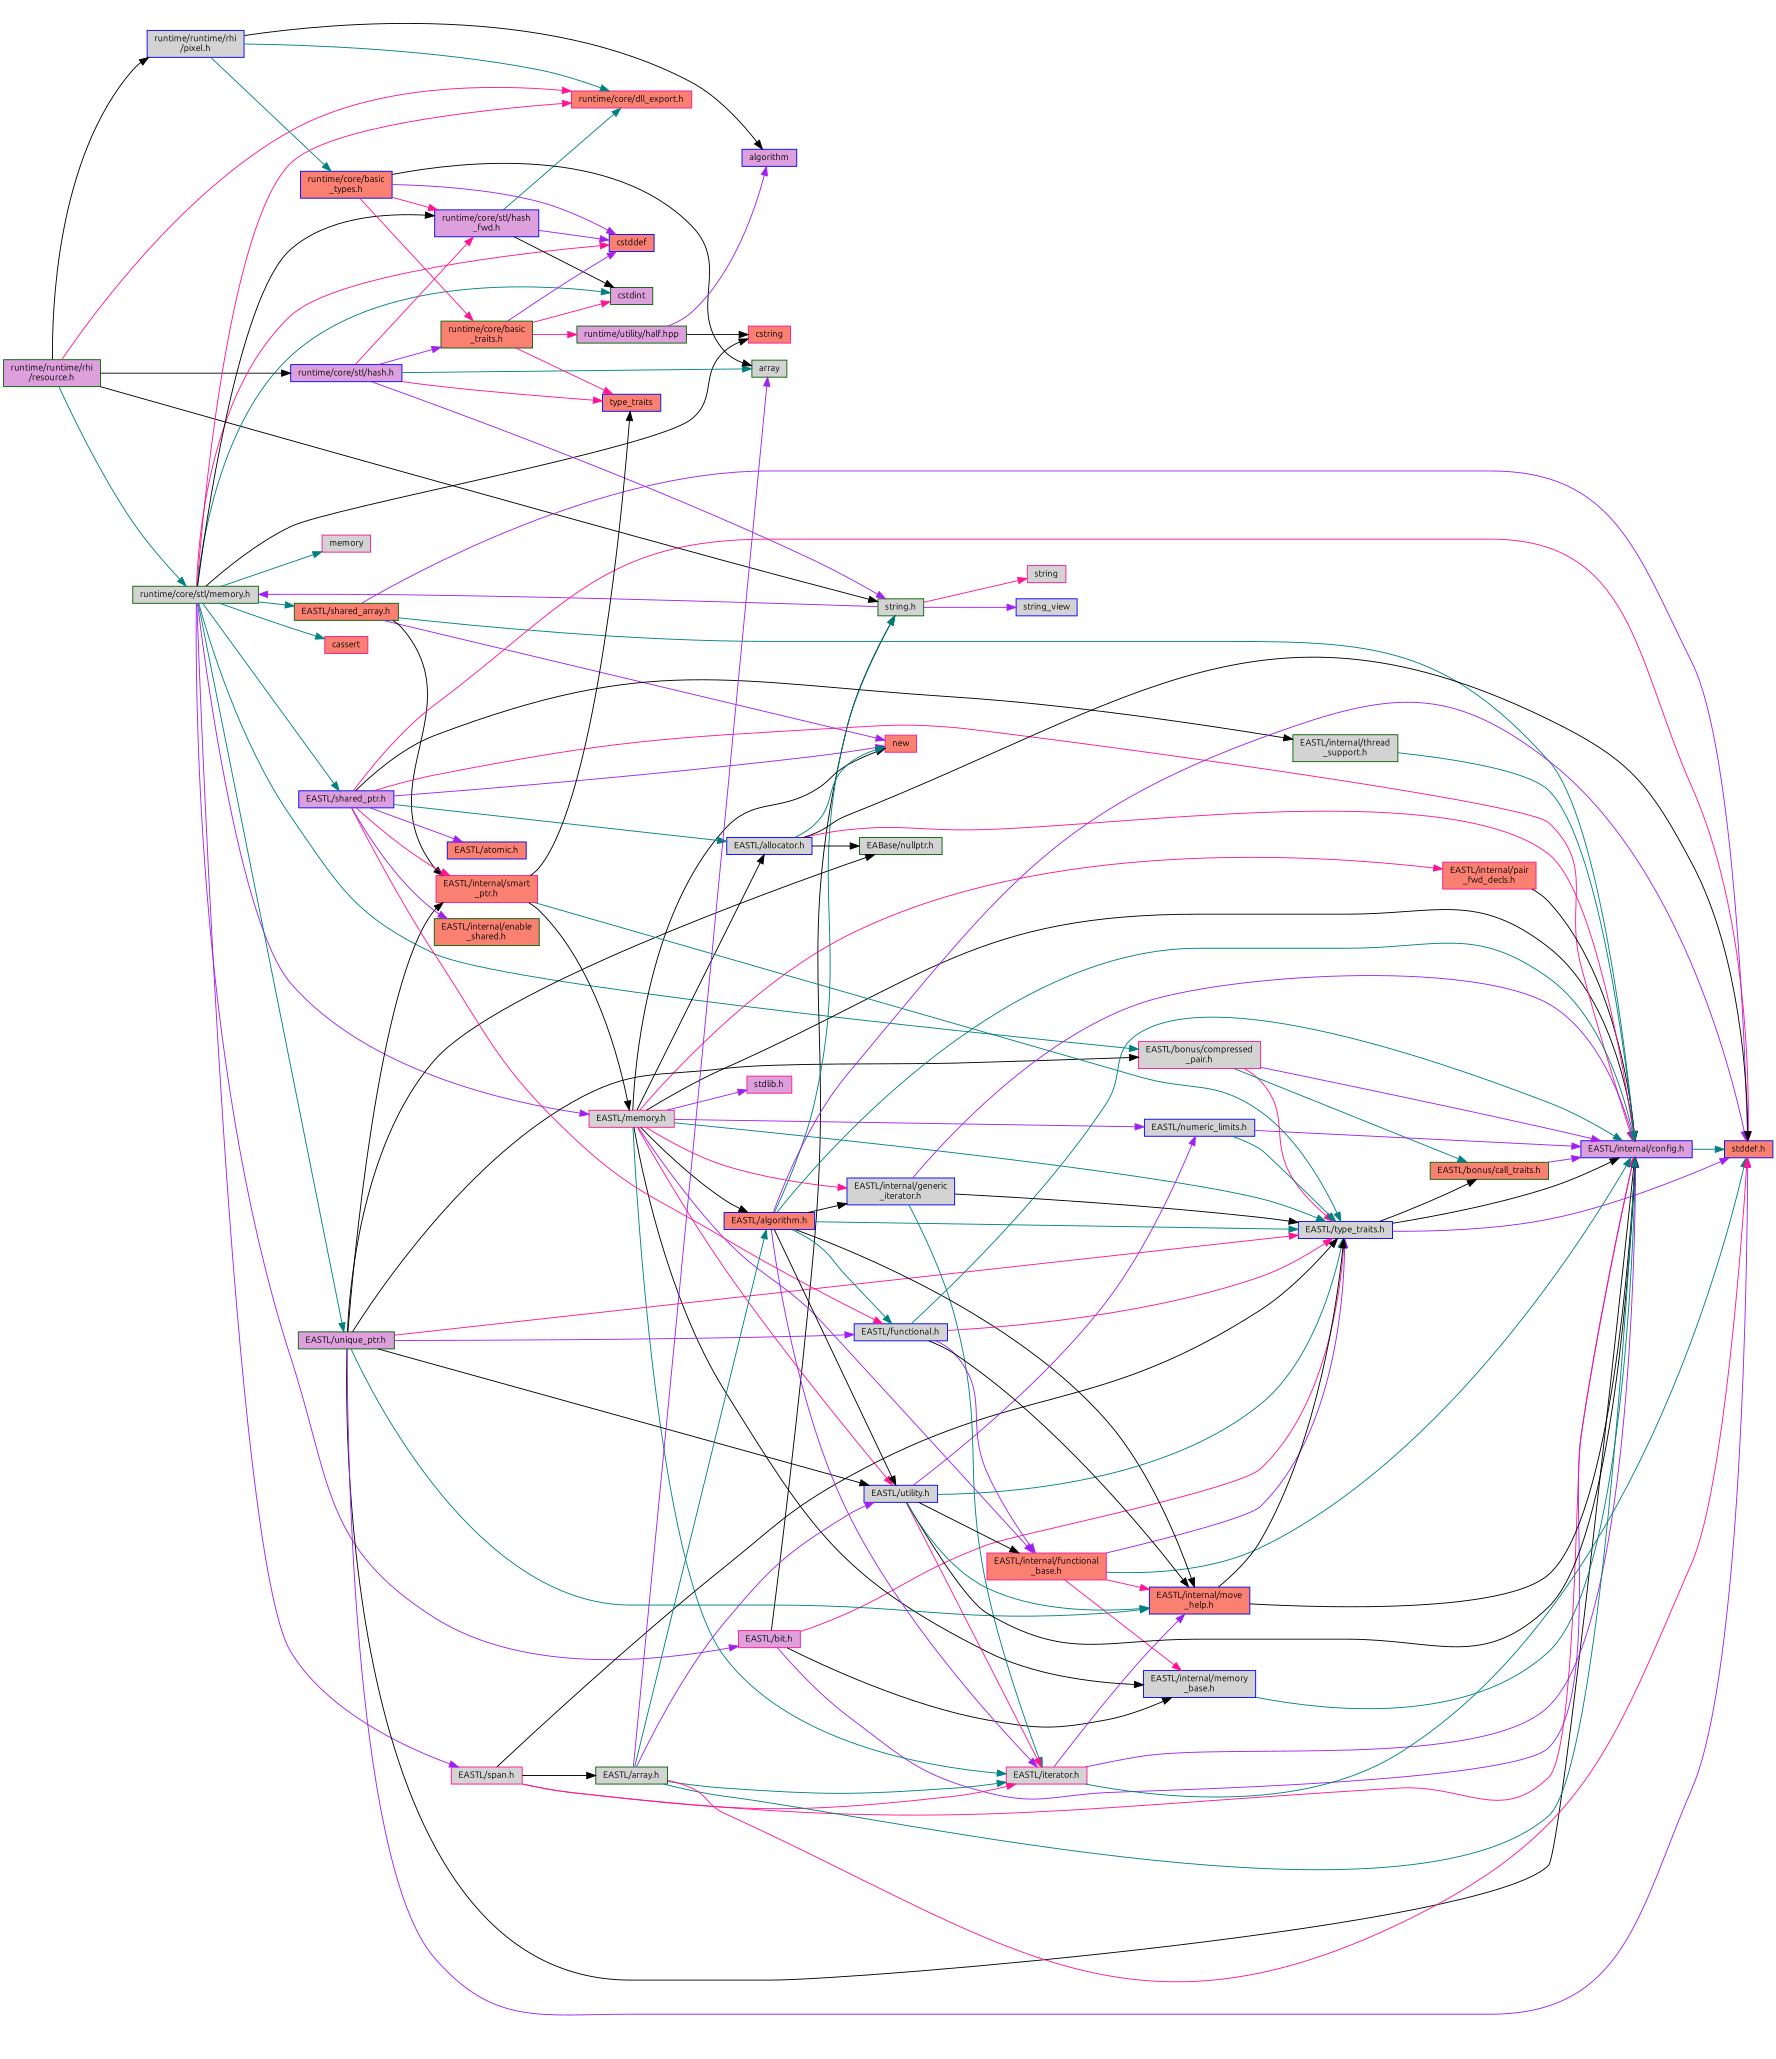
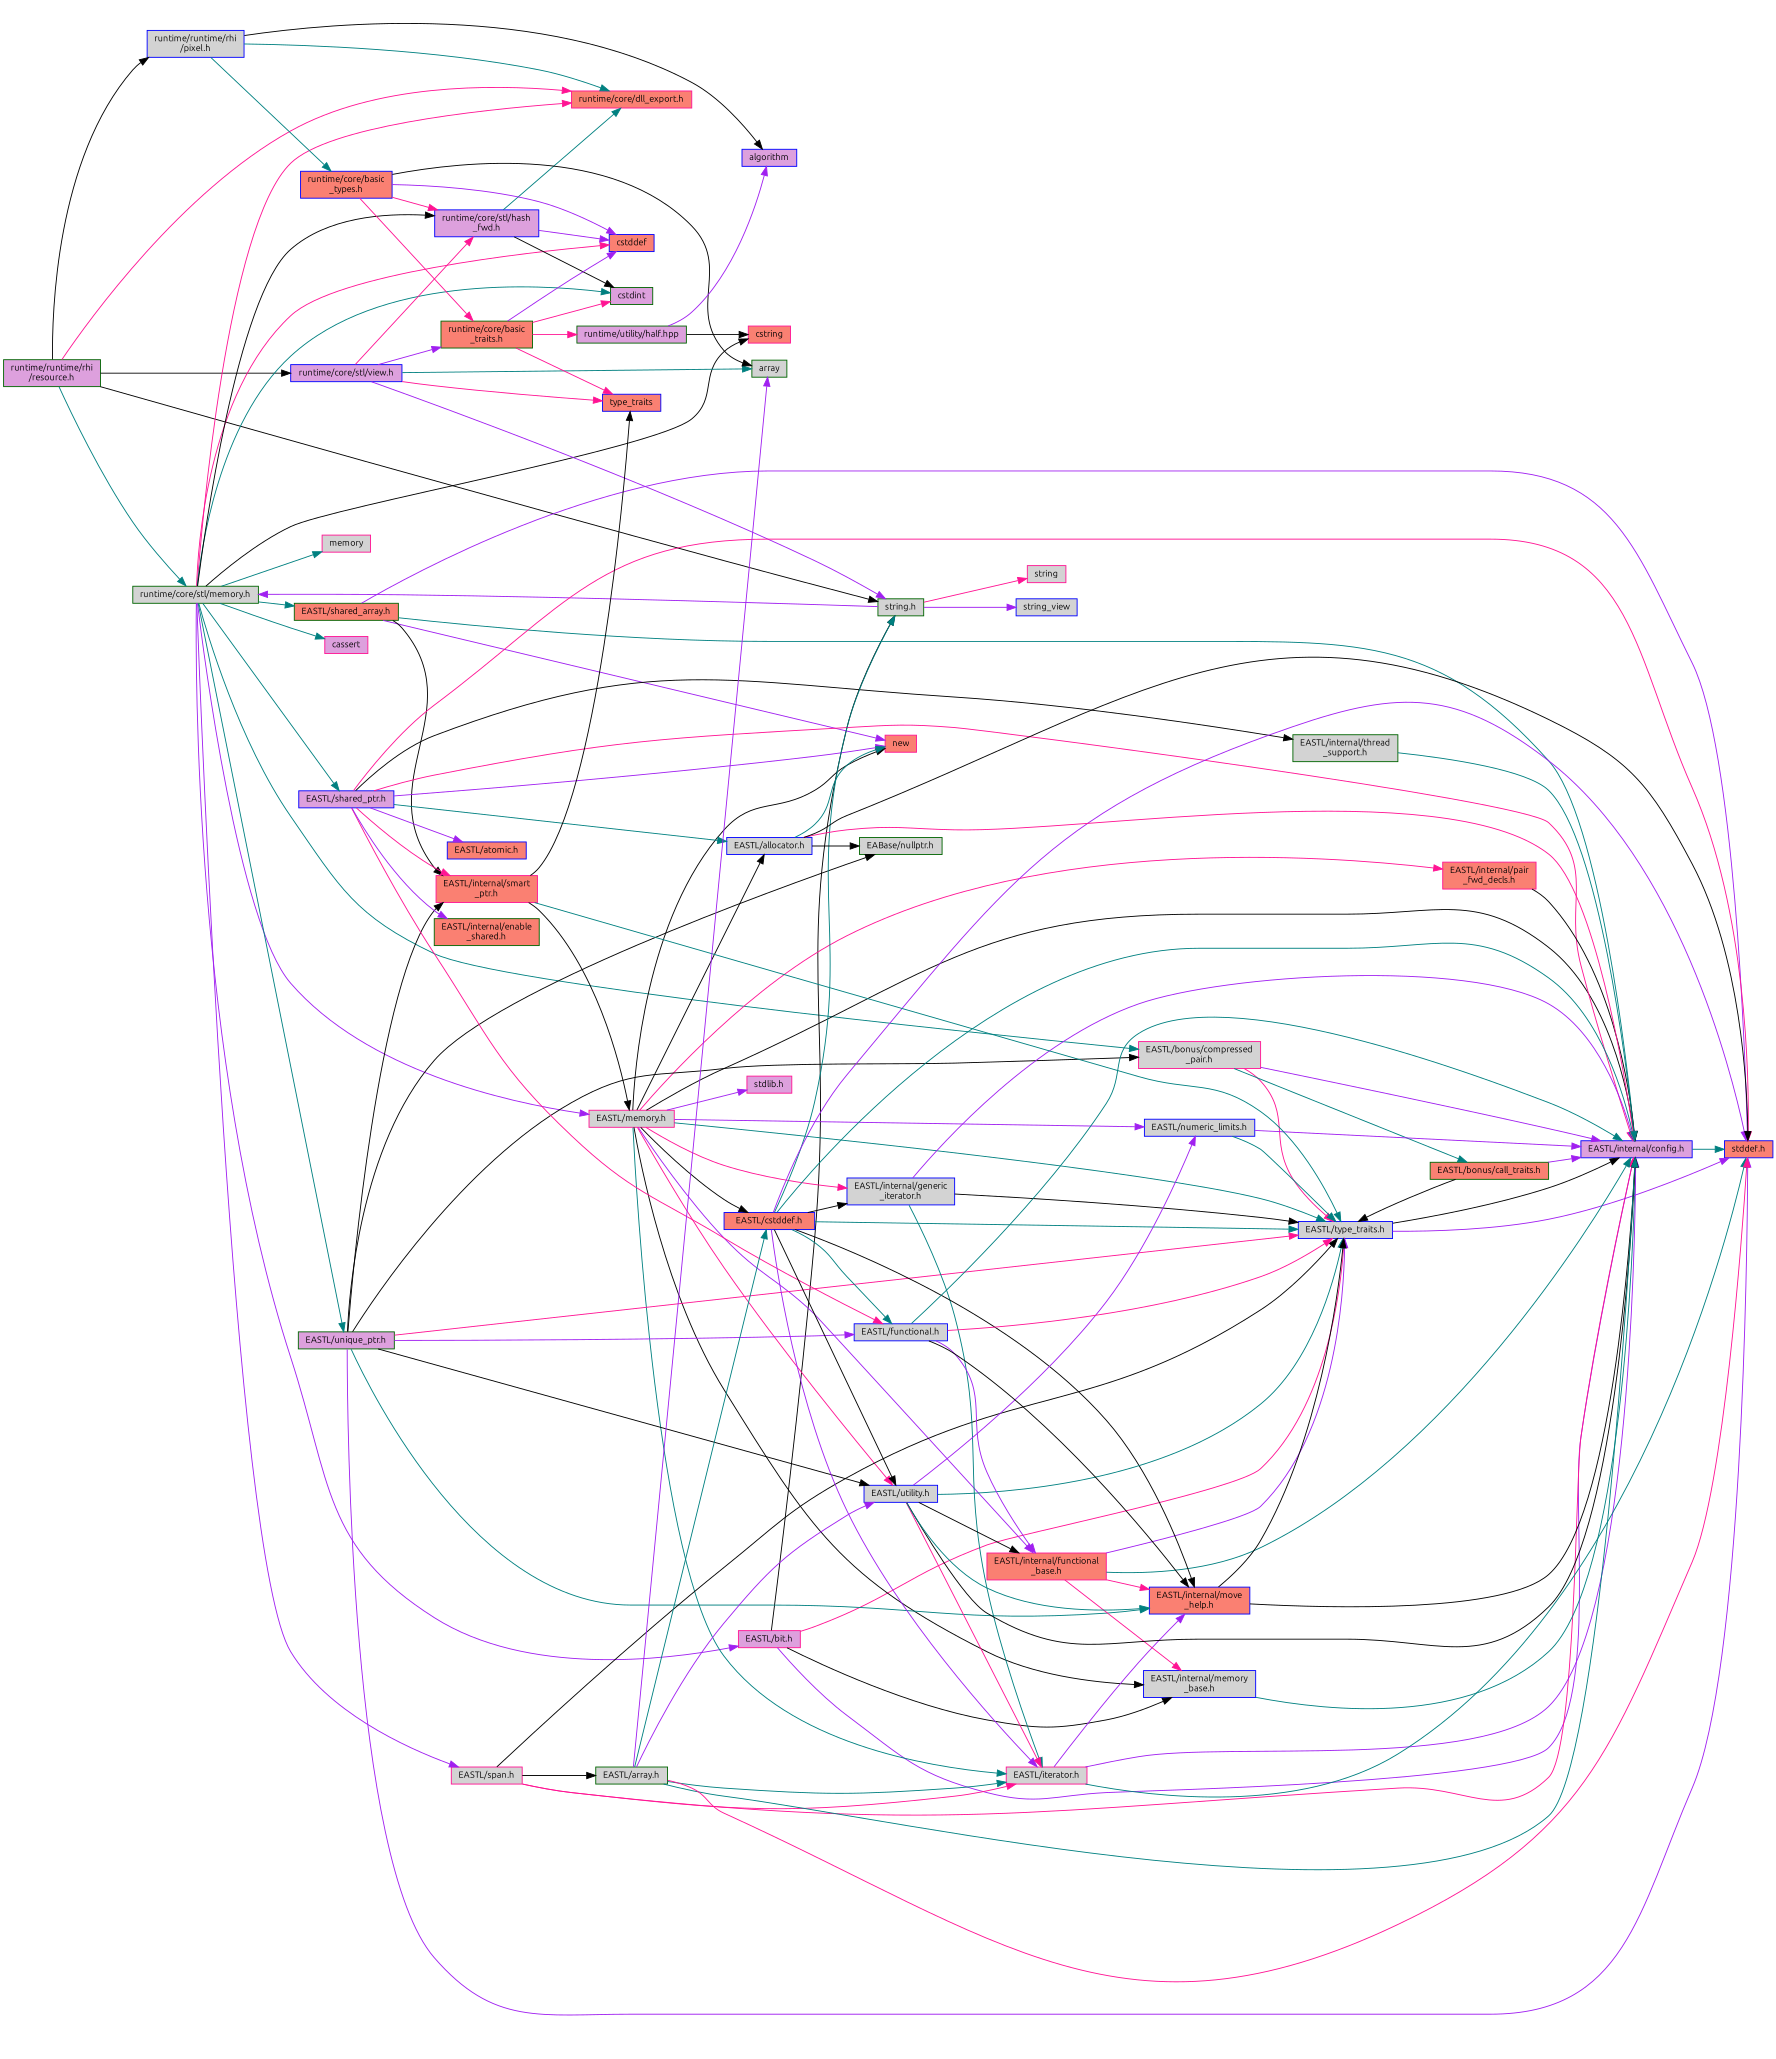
node "runtime/core/stl/hash.h": label "runtime/core/stl/hash.h" -> "runtime/core/stl/view.h"
node "cassert": fillcolor salmon -> plum
edge "EASTL/type_traits.h" -> "EASTL/bonus/call_traits.h": reversed
node "EASTL/algorithm.h": label "EASTL/algorithm.h" -> "EASTL/cstddef.h"
edge "EASTL/unique_ptr.h" -> "EASTL/internal/config.h": removed
